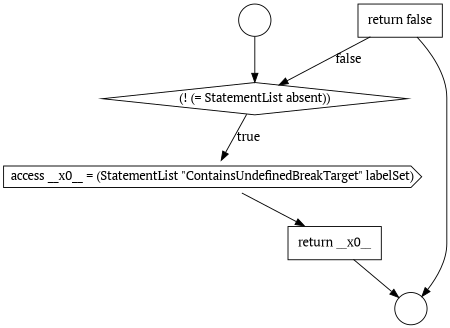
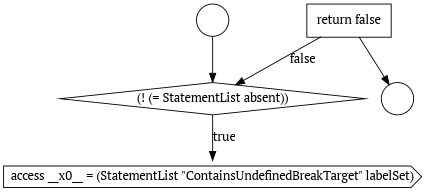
node "return __x0__": removed
